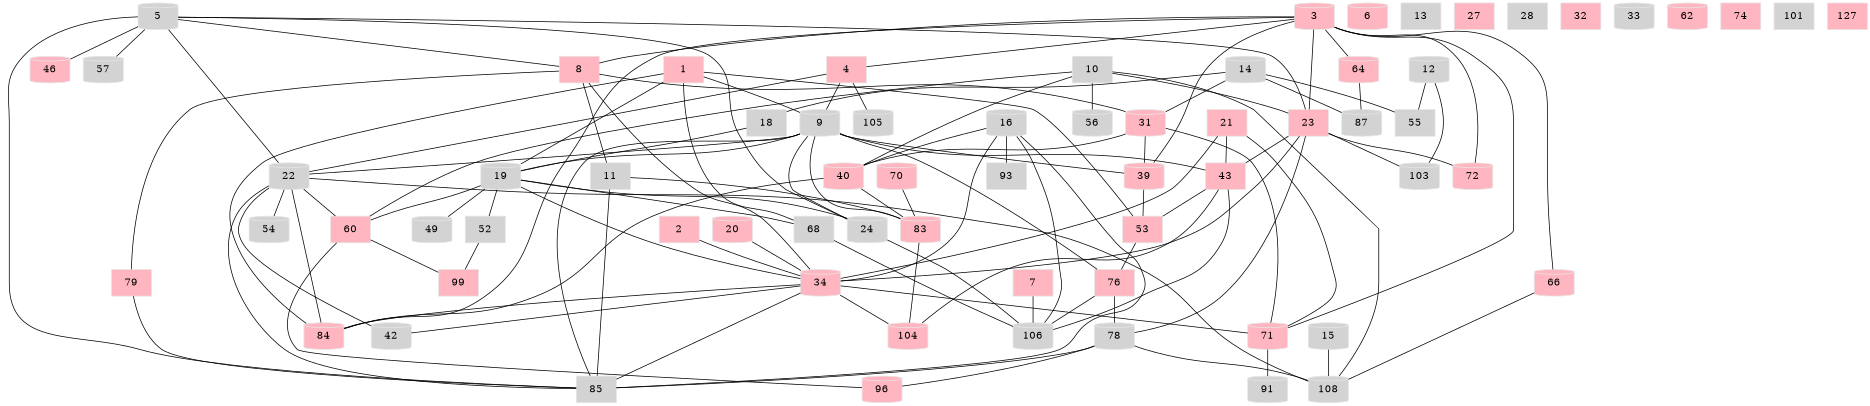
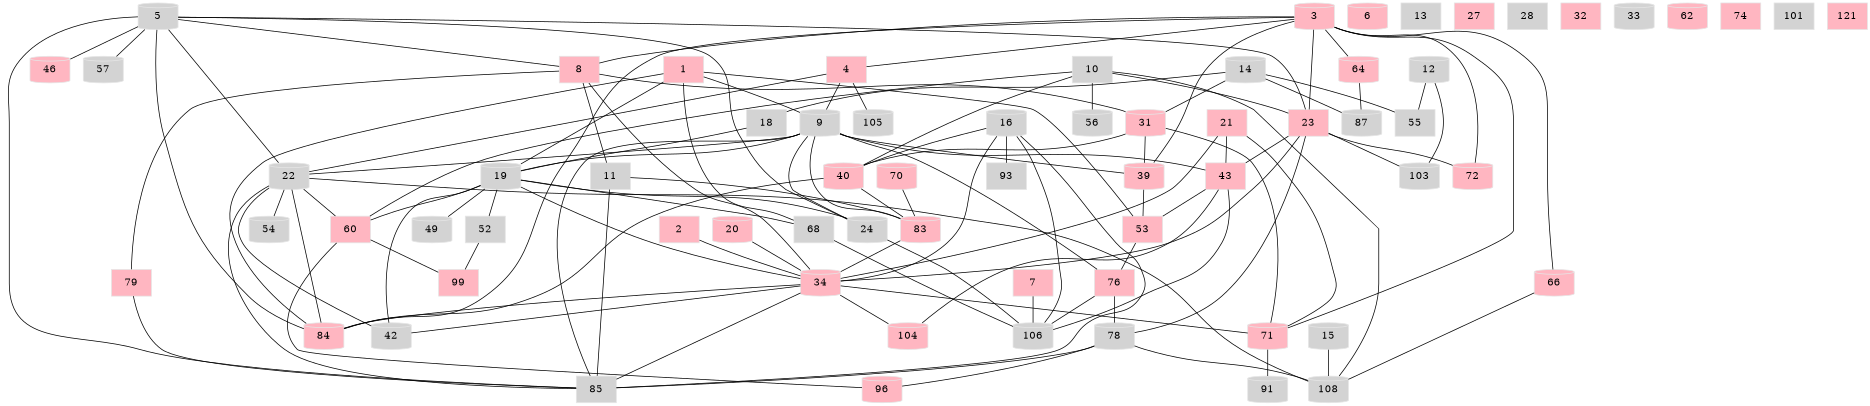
node "127": label "127" -> "121"
edge "5" -- "84": added
edge "19" -- "42": added
edge "83" -- "104": now "83" -- "34"
